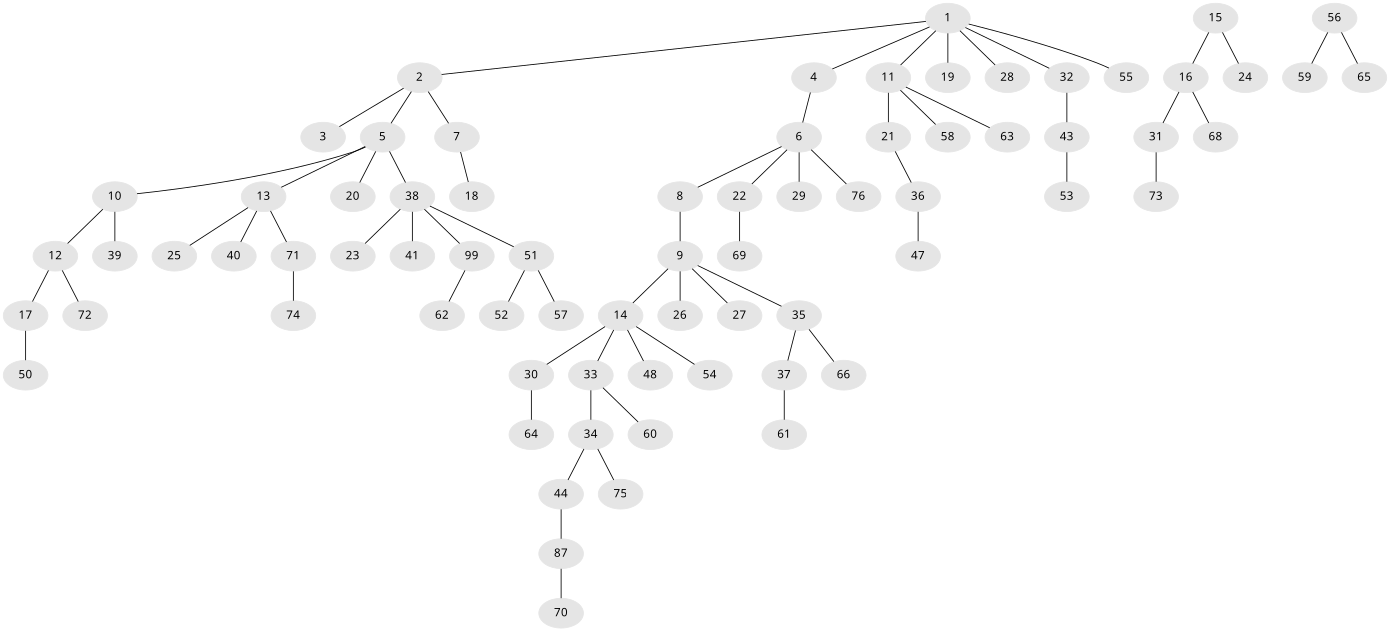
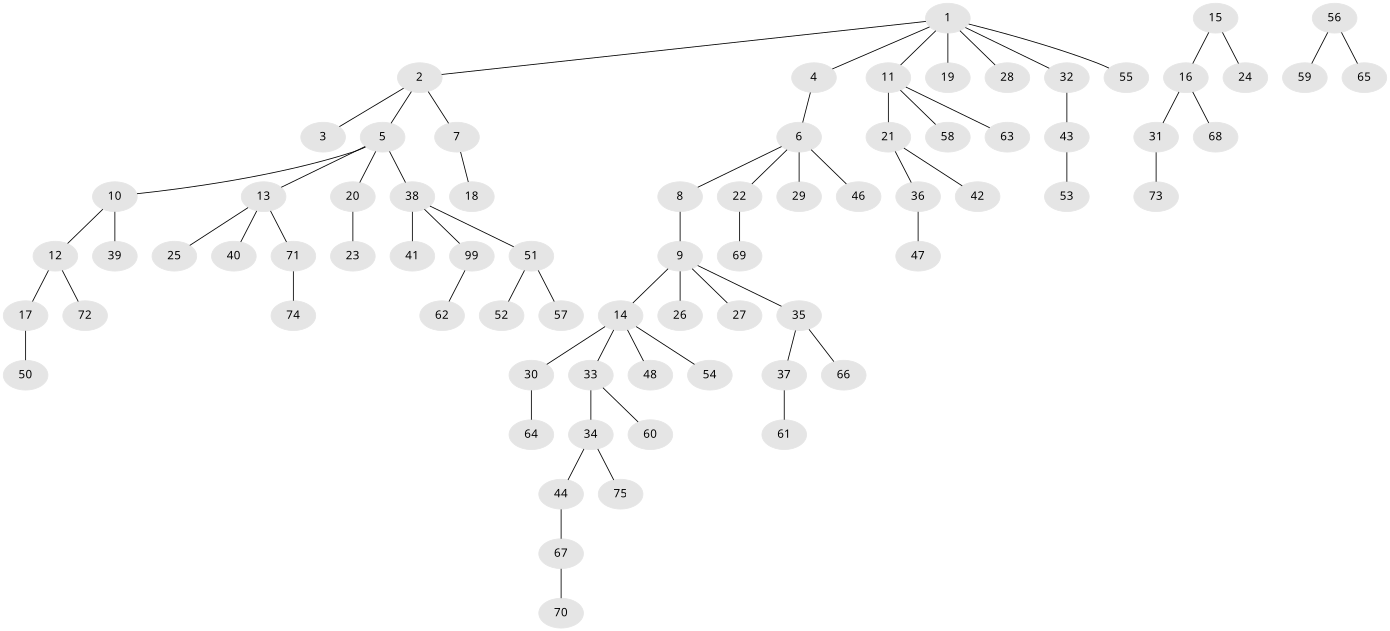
node "76": label "76" -> "46"
node "42": added
edge "38" -- "23": now "20" -- "23"
node "87": label "87" -> "67"
